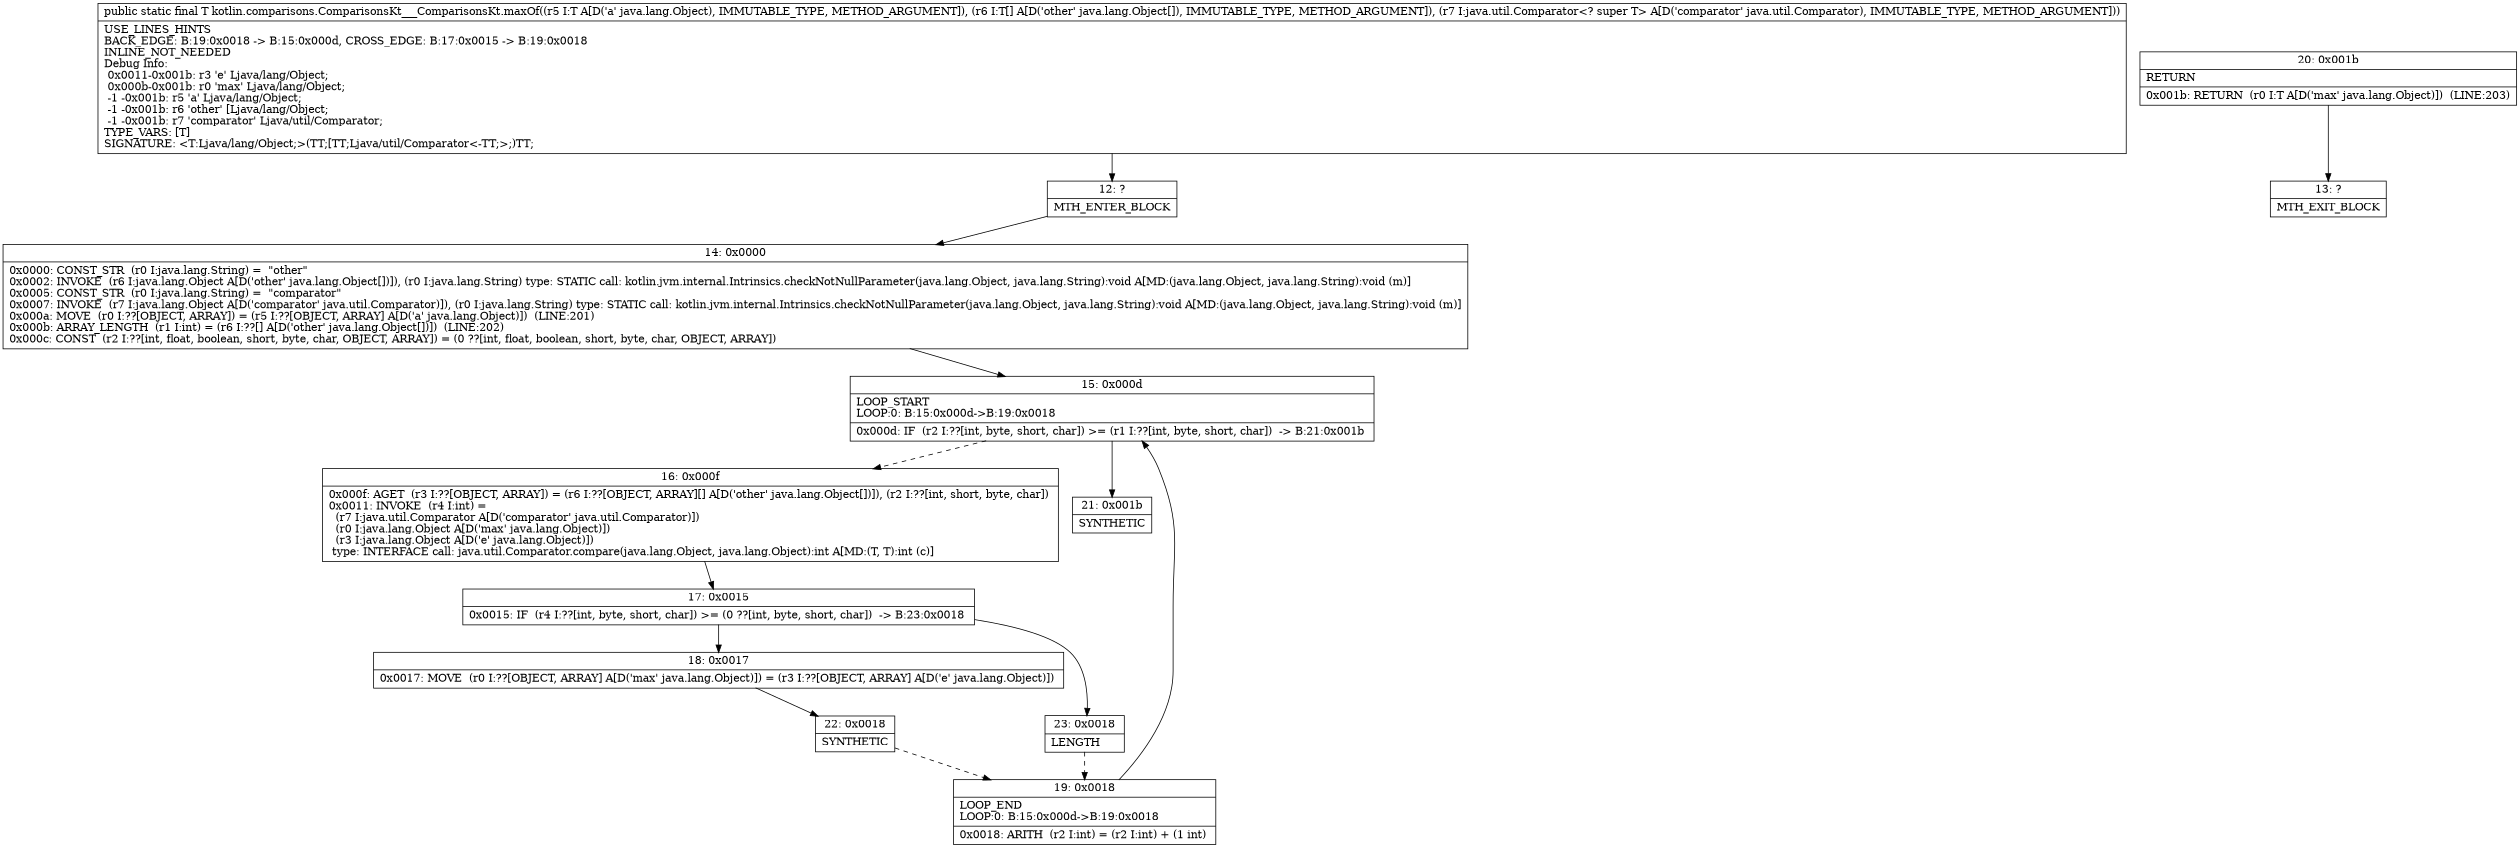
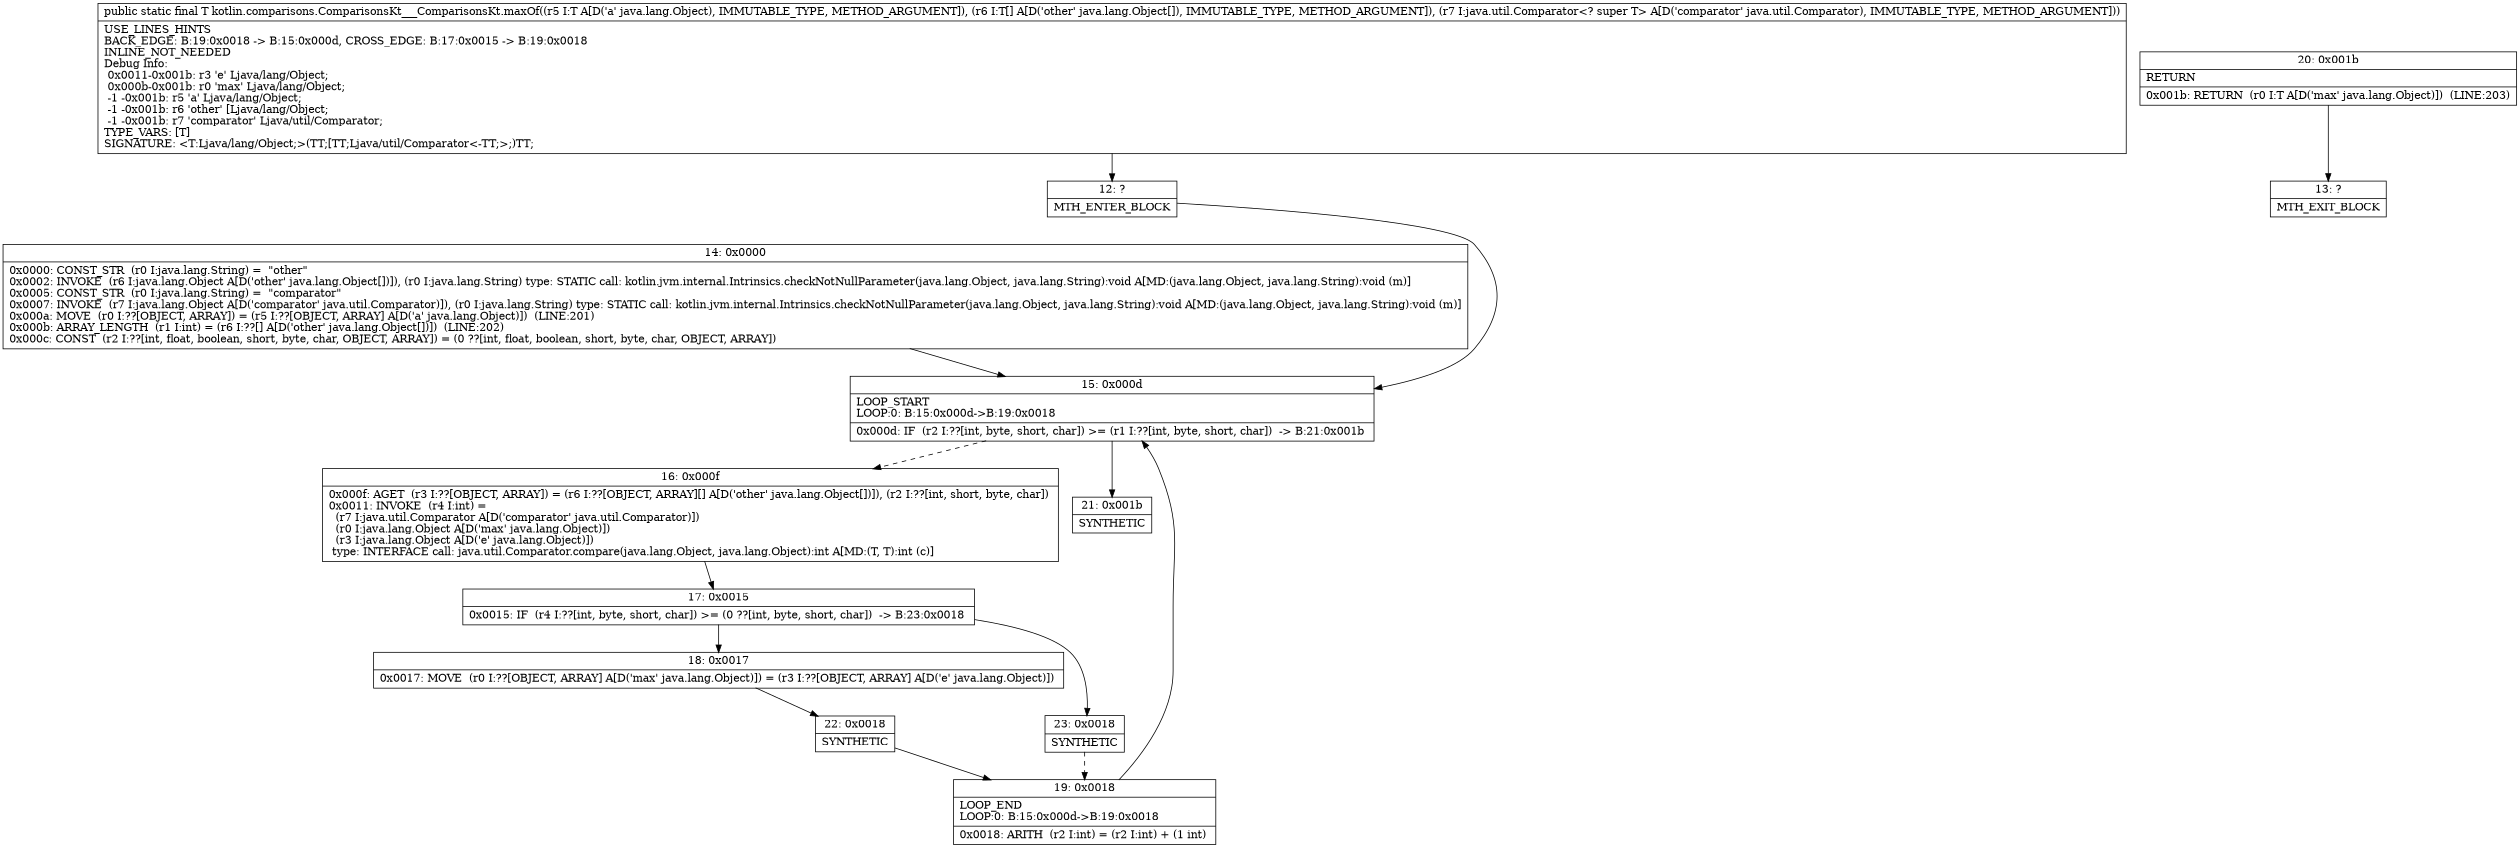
edge "12: ?" -> "14: 0x0000": now "12: ?" -> "15: 0x000d"
node "23: 0x0018": text "LENGTH" -> "SYNTHETIC"
edge "22: 0x0018" -> "19: 0x0018": style dashed -> solid
